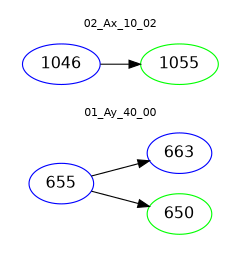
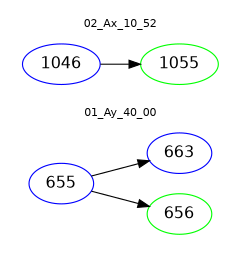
cluster "02_Ax_10_02": label "02_Ax_10_02" -> "02_Ax_10_52"
node "650": label "650" -> "656"
